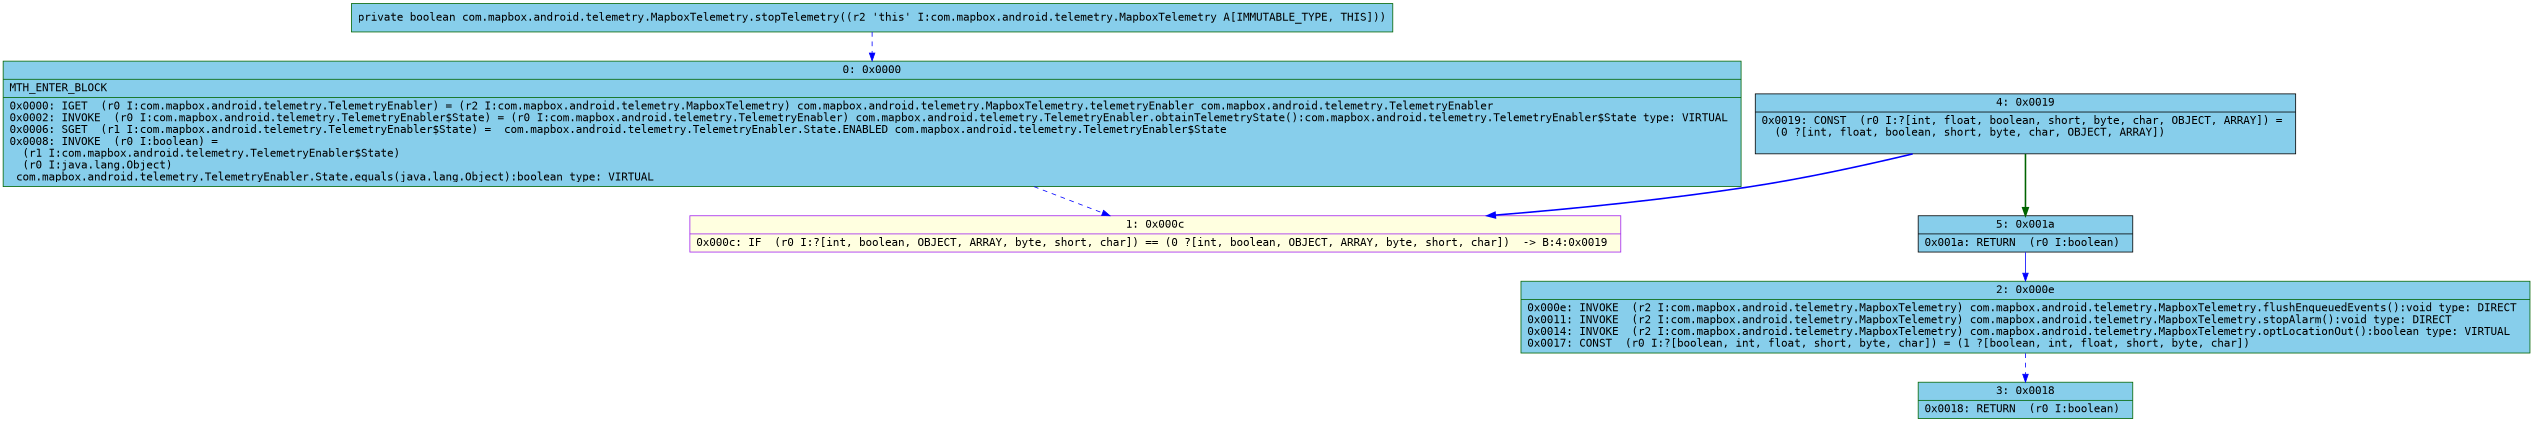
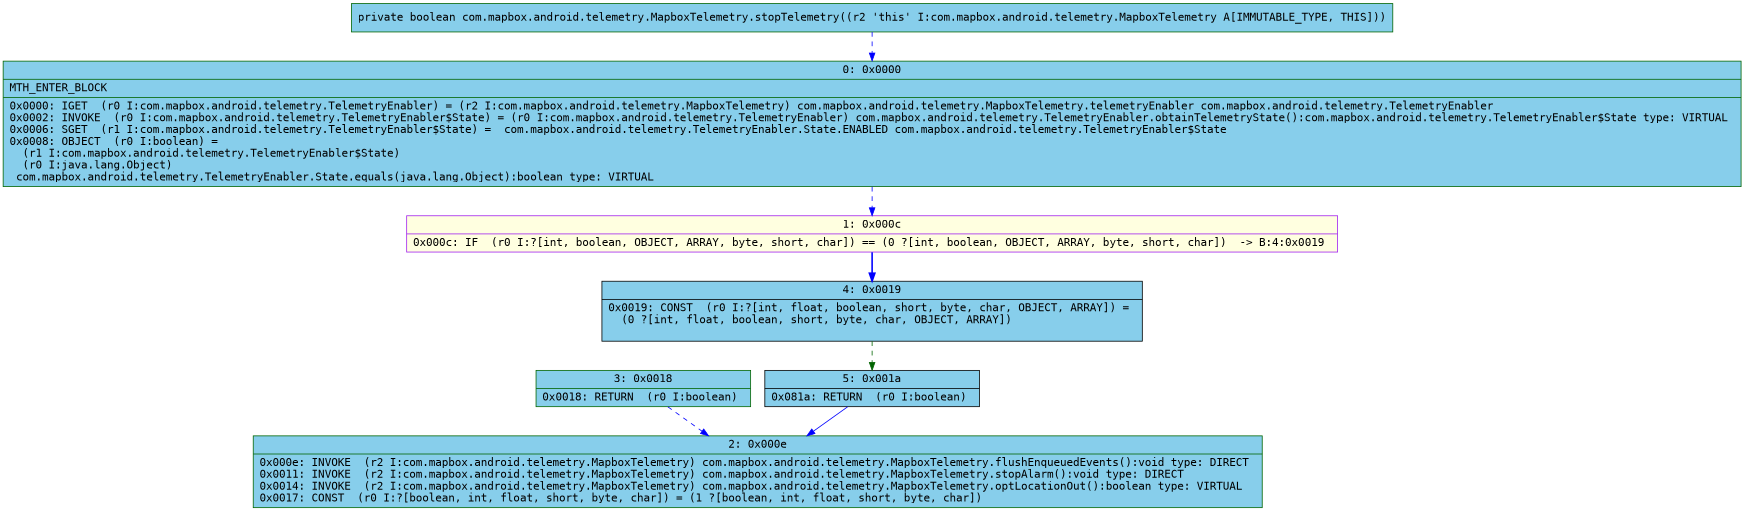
node "0: 0x0000": text "0x0008: INVOKE  (r0 I:boolean) =" -> "0x0008: OBJECT  (r0 I:boolean) ="
edge "4: 0x0019" -> "5: 0x001a": style bold -> dashed
edge "4: 0x0019" -> "1: 0x000c": reversed
node "5: 0x001a": text "0x001a: RETURN  (r0 I:boolean)" -> "0x081a: RETURN  (r0 I:boolean)"
edge "2: 0x000e" -> "3: 0x0018": reversed
